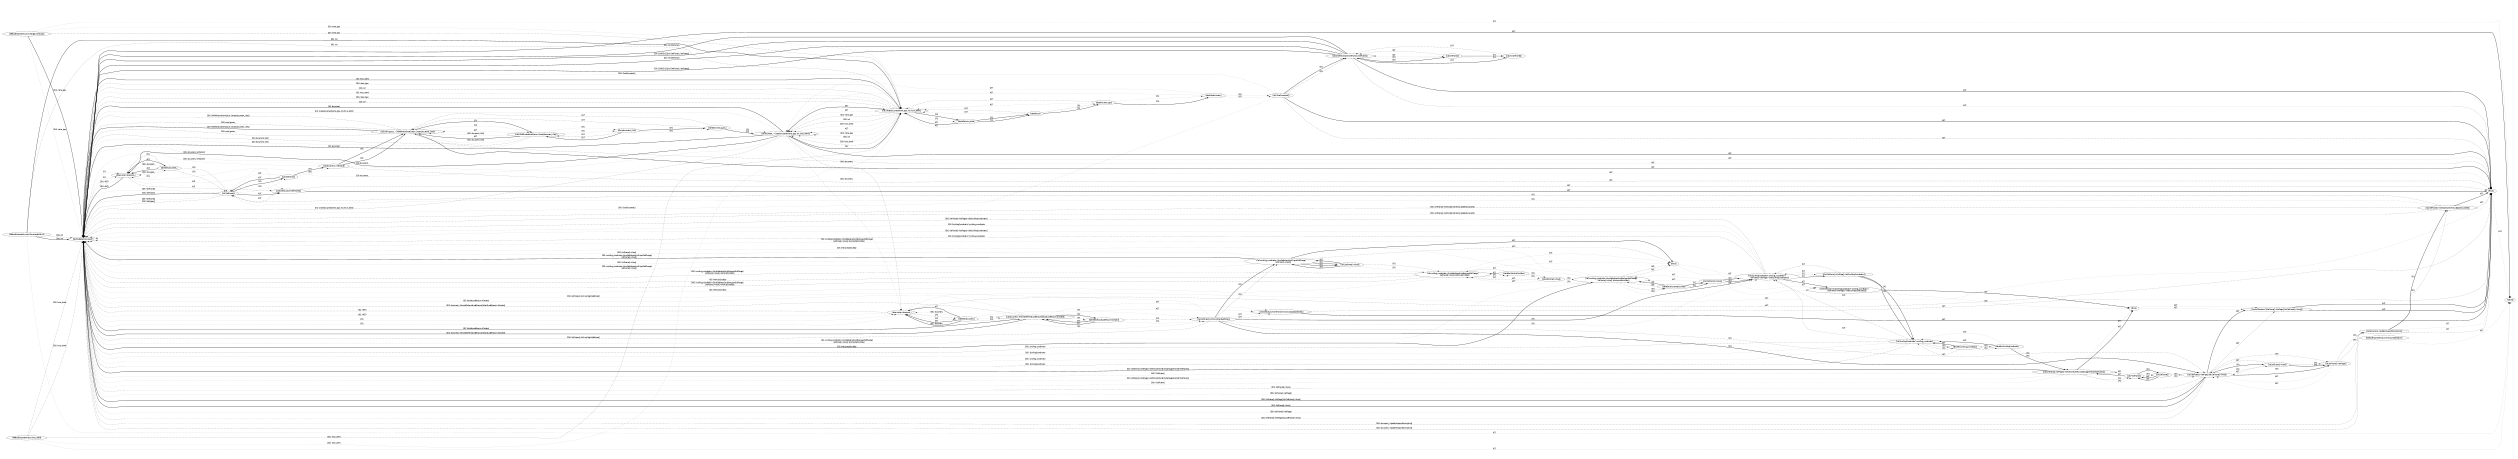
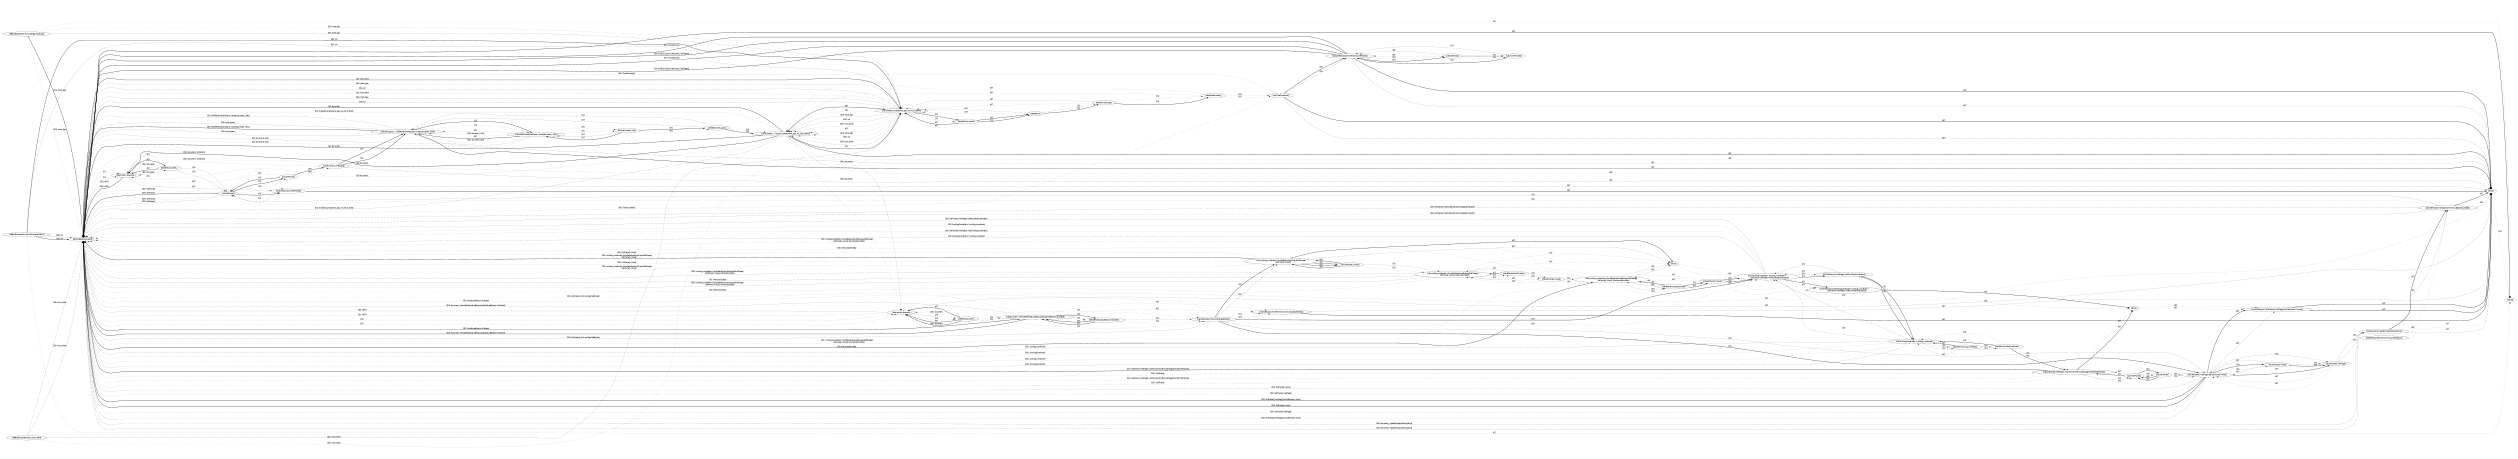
edge "(MethodParameterOut,const DocumentInit& init)" -> "1000100": now "(MethodParameterOut,const DocumentInit& init)" -> "(Call,GetFrame()->GetScriptController().UpdateDocument())"
edge "(MethodParameterIn,bool force_xhtml)" -> "1000100": removed, label "AST:"
